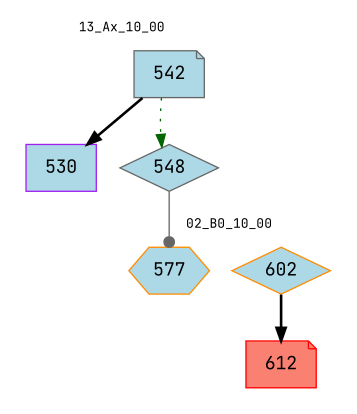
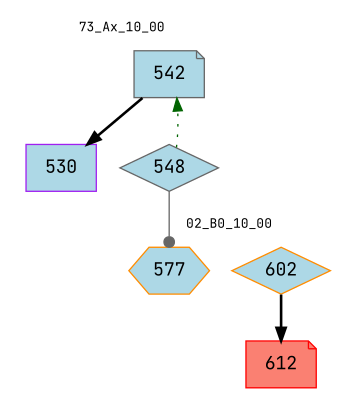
cluster "13_Ax_10_00": label "13_Ax_10_00" -> "73_Ax_10_00"
edge "542" -> "548": reversed
